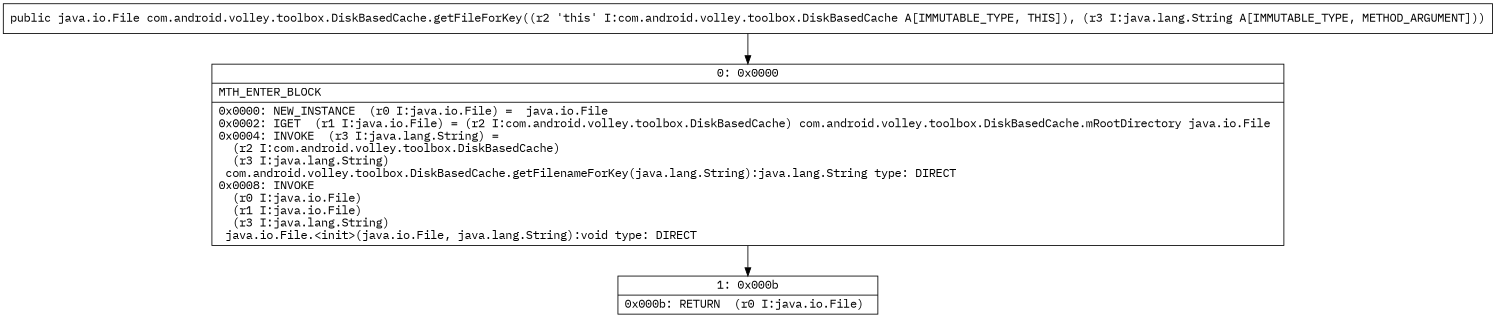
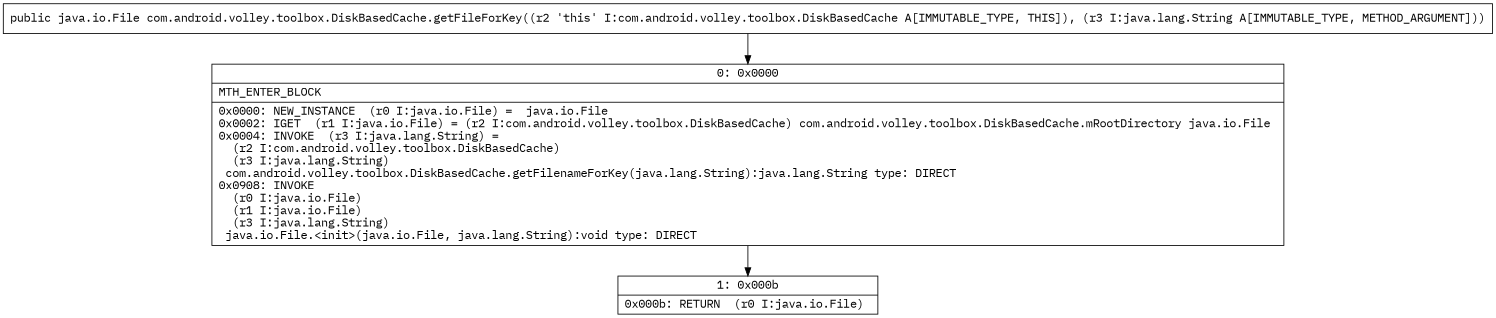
node "0: 0x0000": text "0x0008: INVOKE" -> "0x0908: INVOKE"
